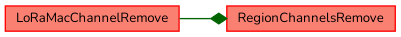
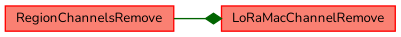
edge "LoRaMacChannelRemove" -> "RegionChannelsRemove": reversed
